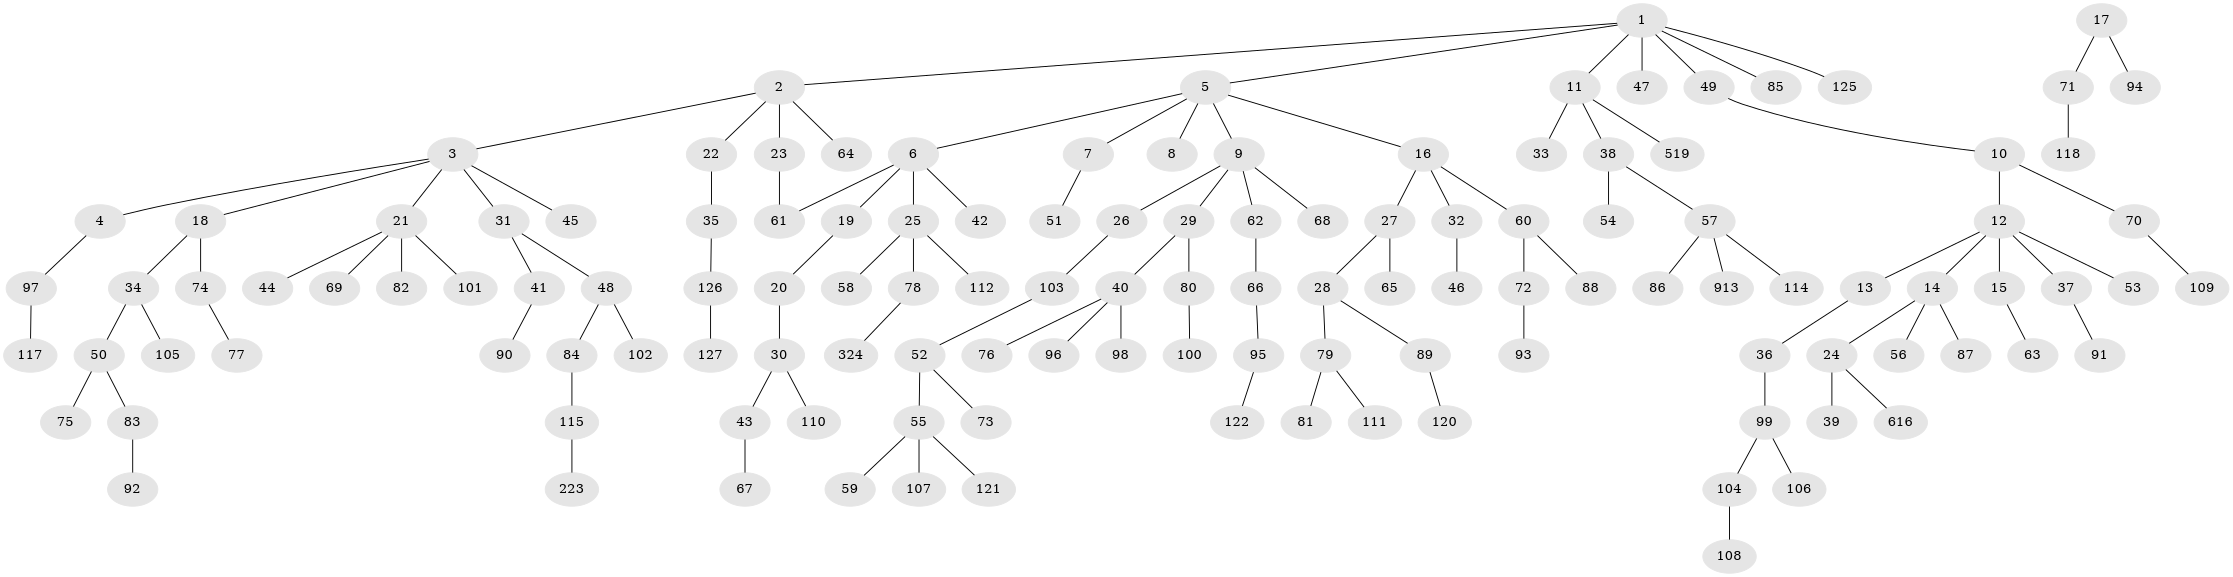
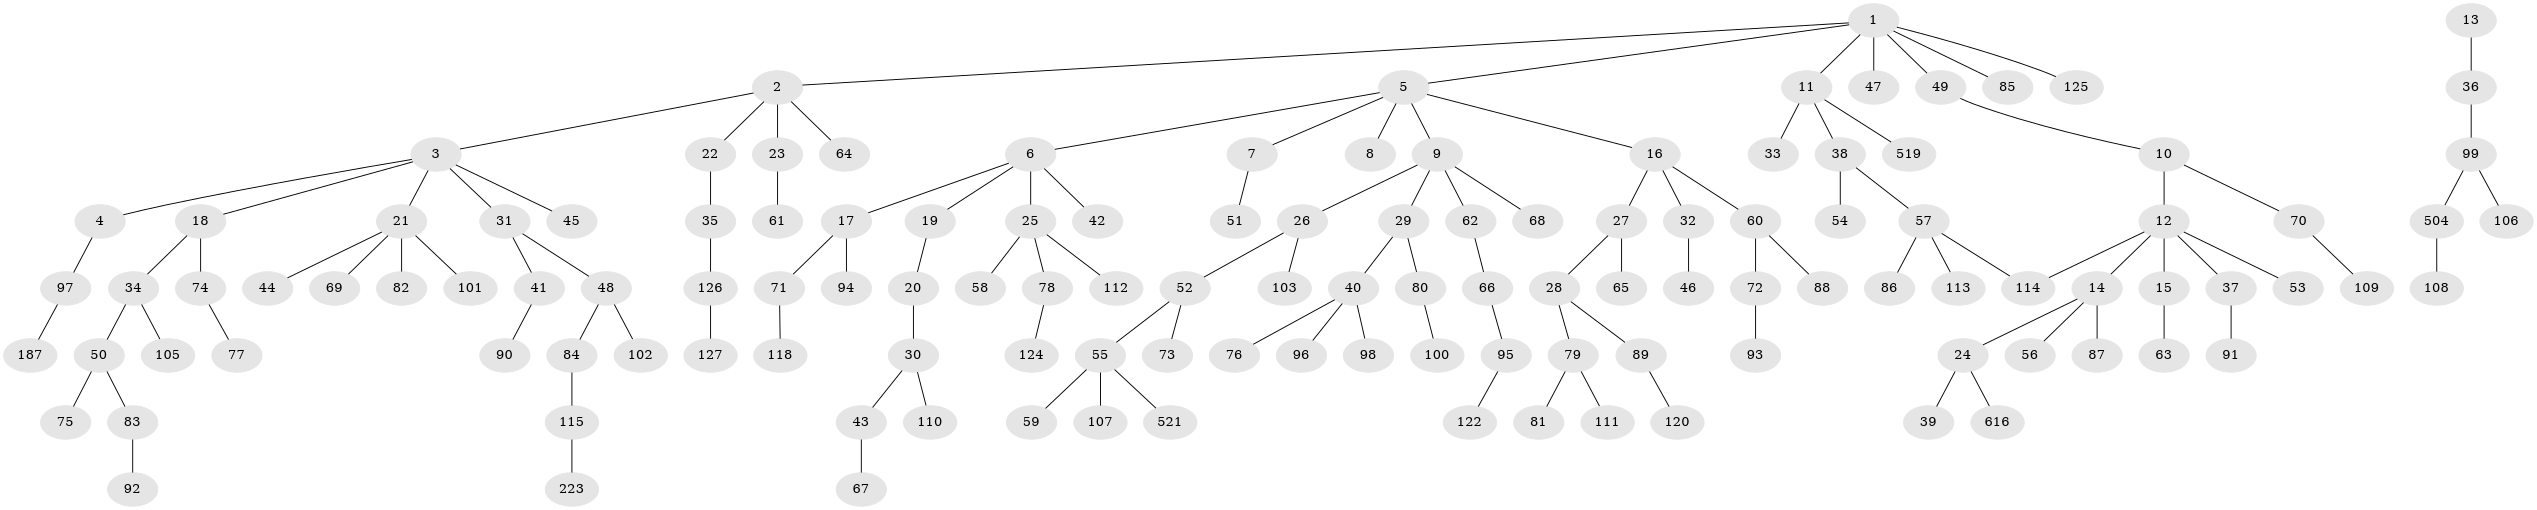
edge "6" -- "61": now "6" -- "17"
edge "12" -- "13": now "12" -- "114"
node "913": label "913" -> "113"
edge "103" -- "52": now "26" -- "52"
node "117": label "117" -> "187"
node "324": label "324" -> "124"
node "121": label "121" -> "521"
node "104": label "104" -> "504"
